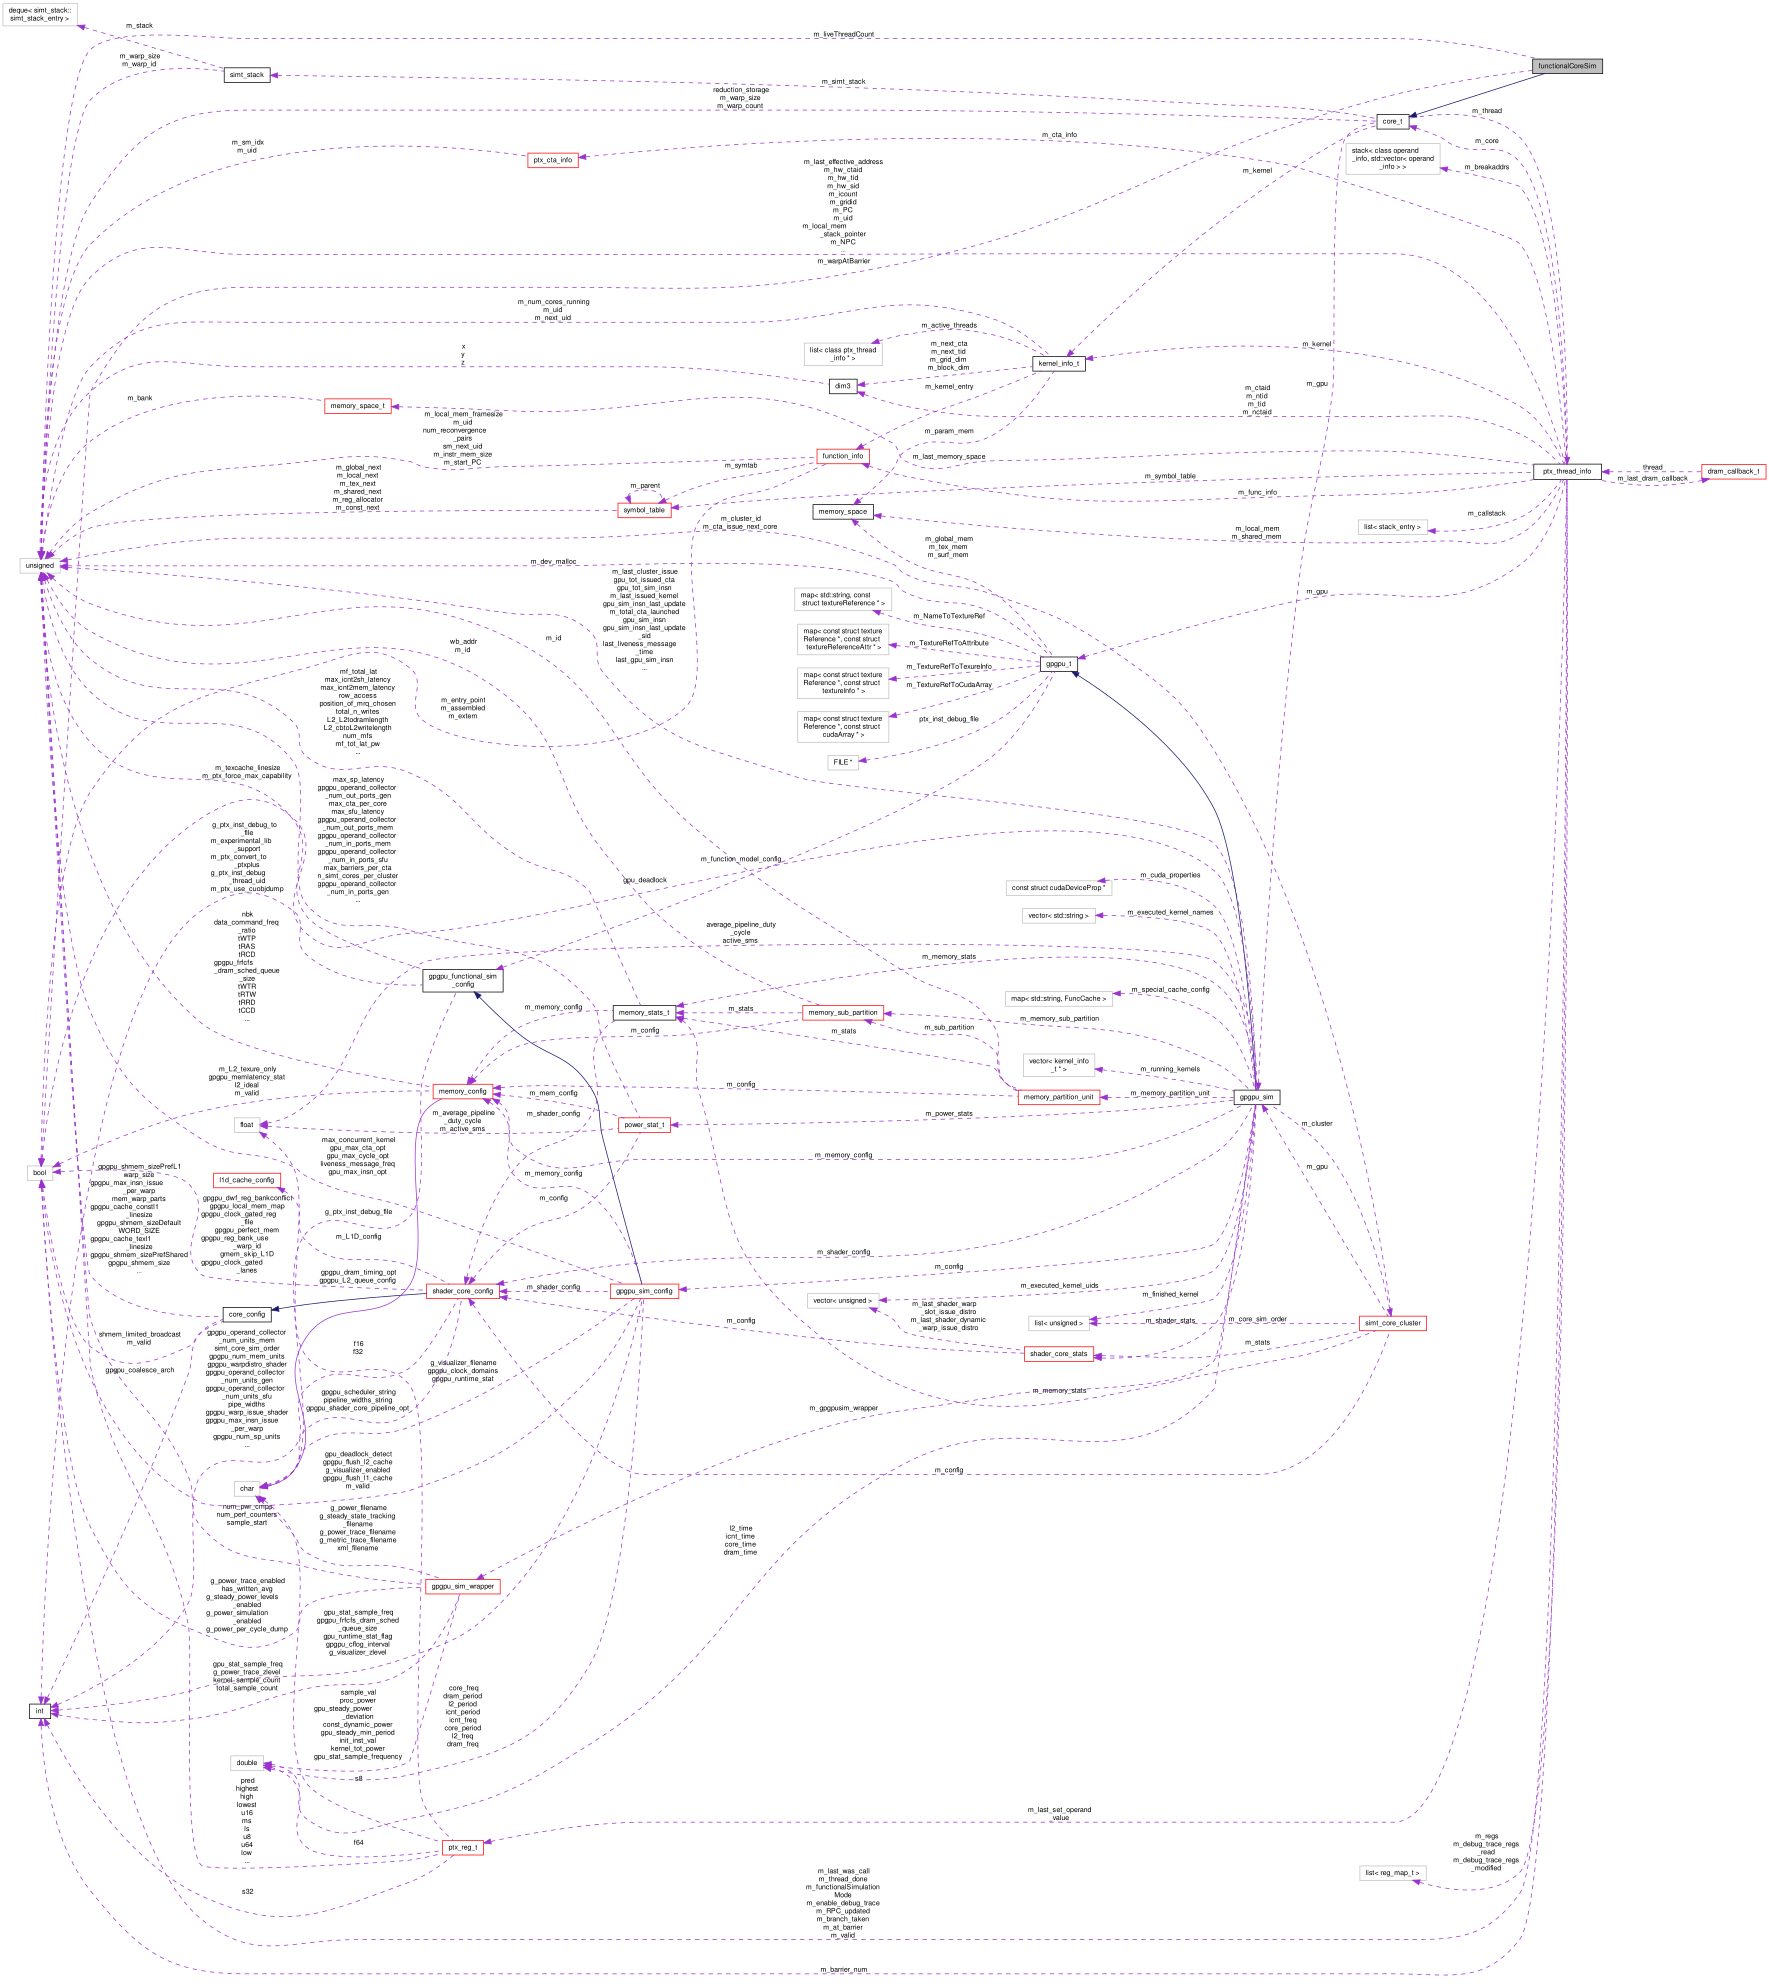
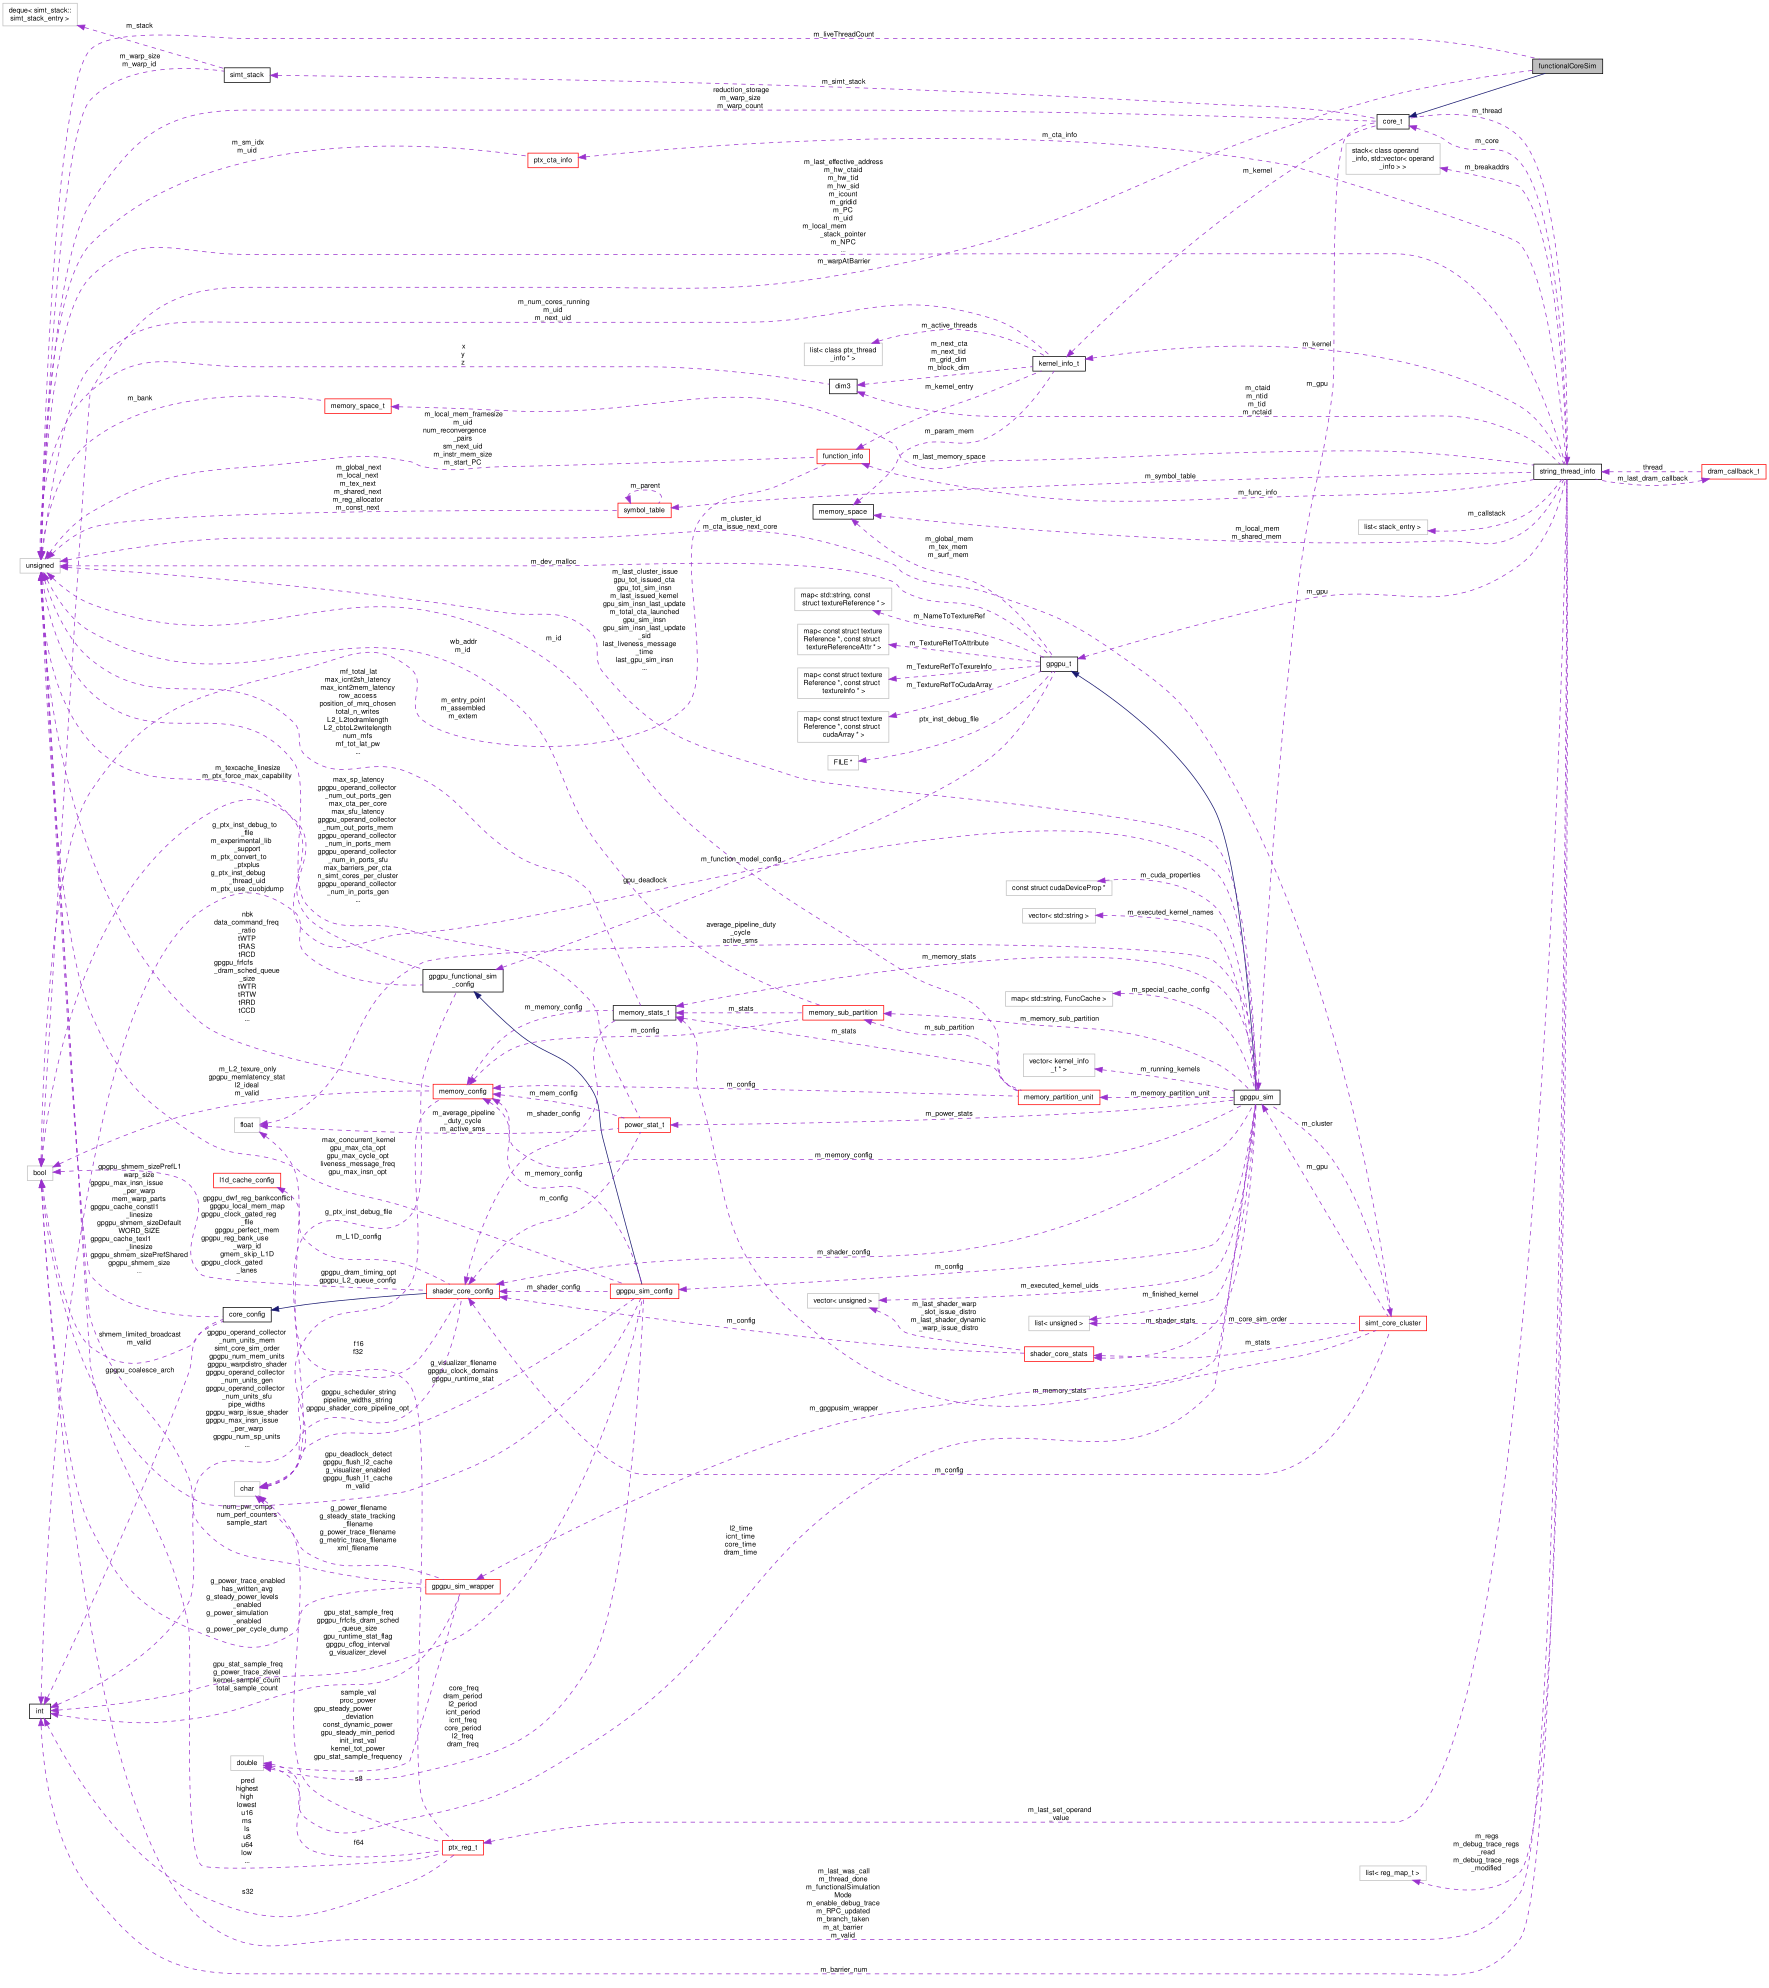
node "ptx_thread_info": label "ptx_thread_info" -> "string_thread_info"
edge "function_info" -> "symbol_table": removed, label "m_symtab"
edge "memory_config" -> "char": style solid -> dashed
